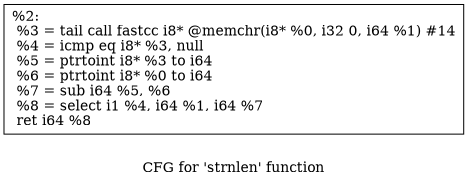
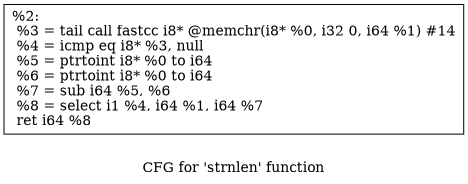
node "%2:": text "%5 = ptrtoint i8* %3 to i64" -> "%5 = ptrtoint i8* %0 to i64"
